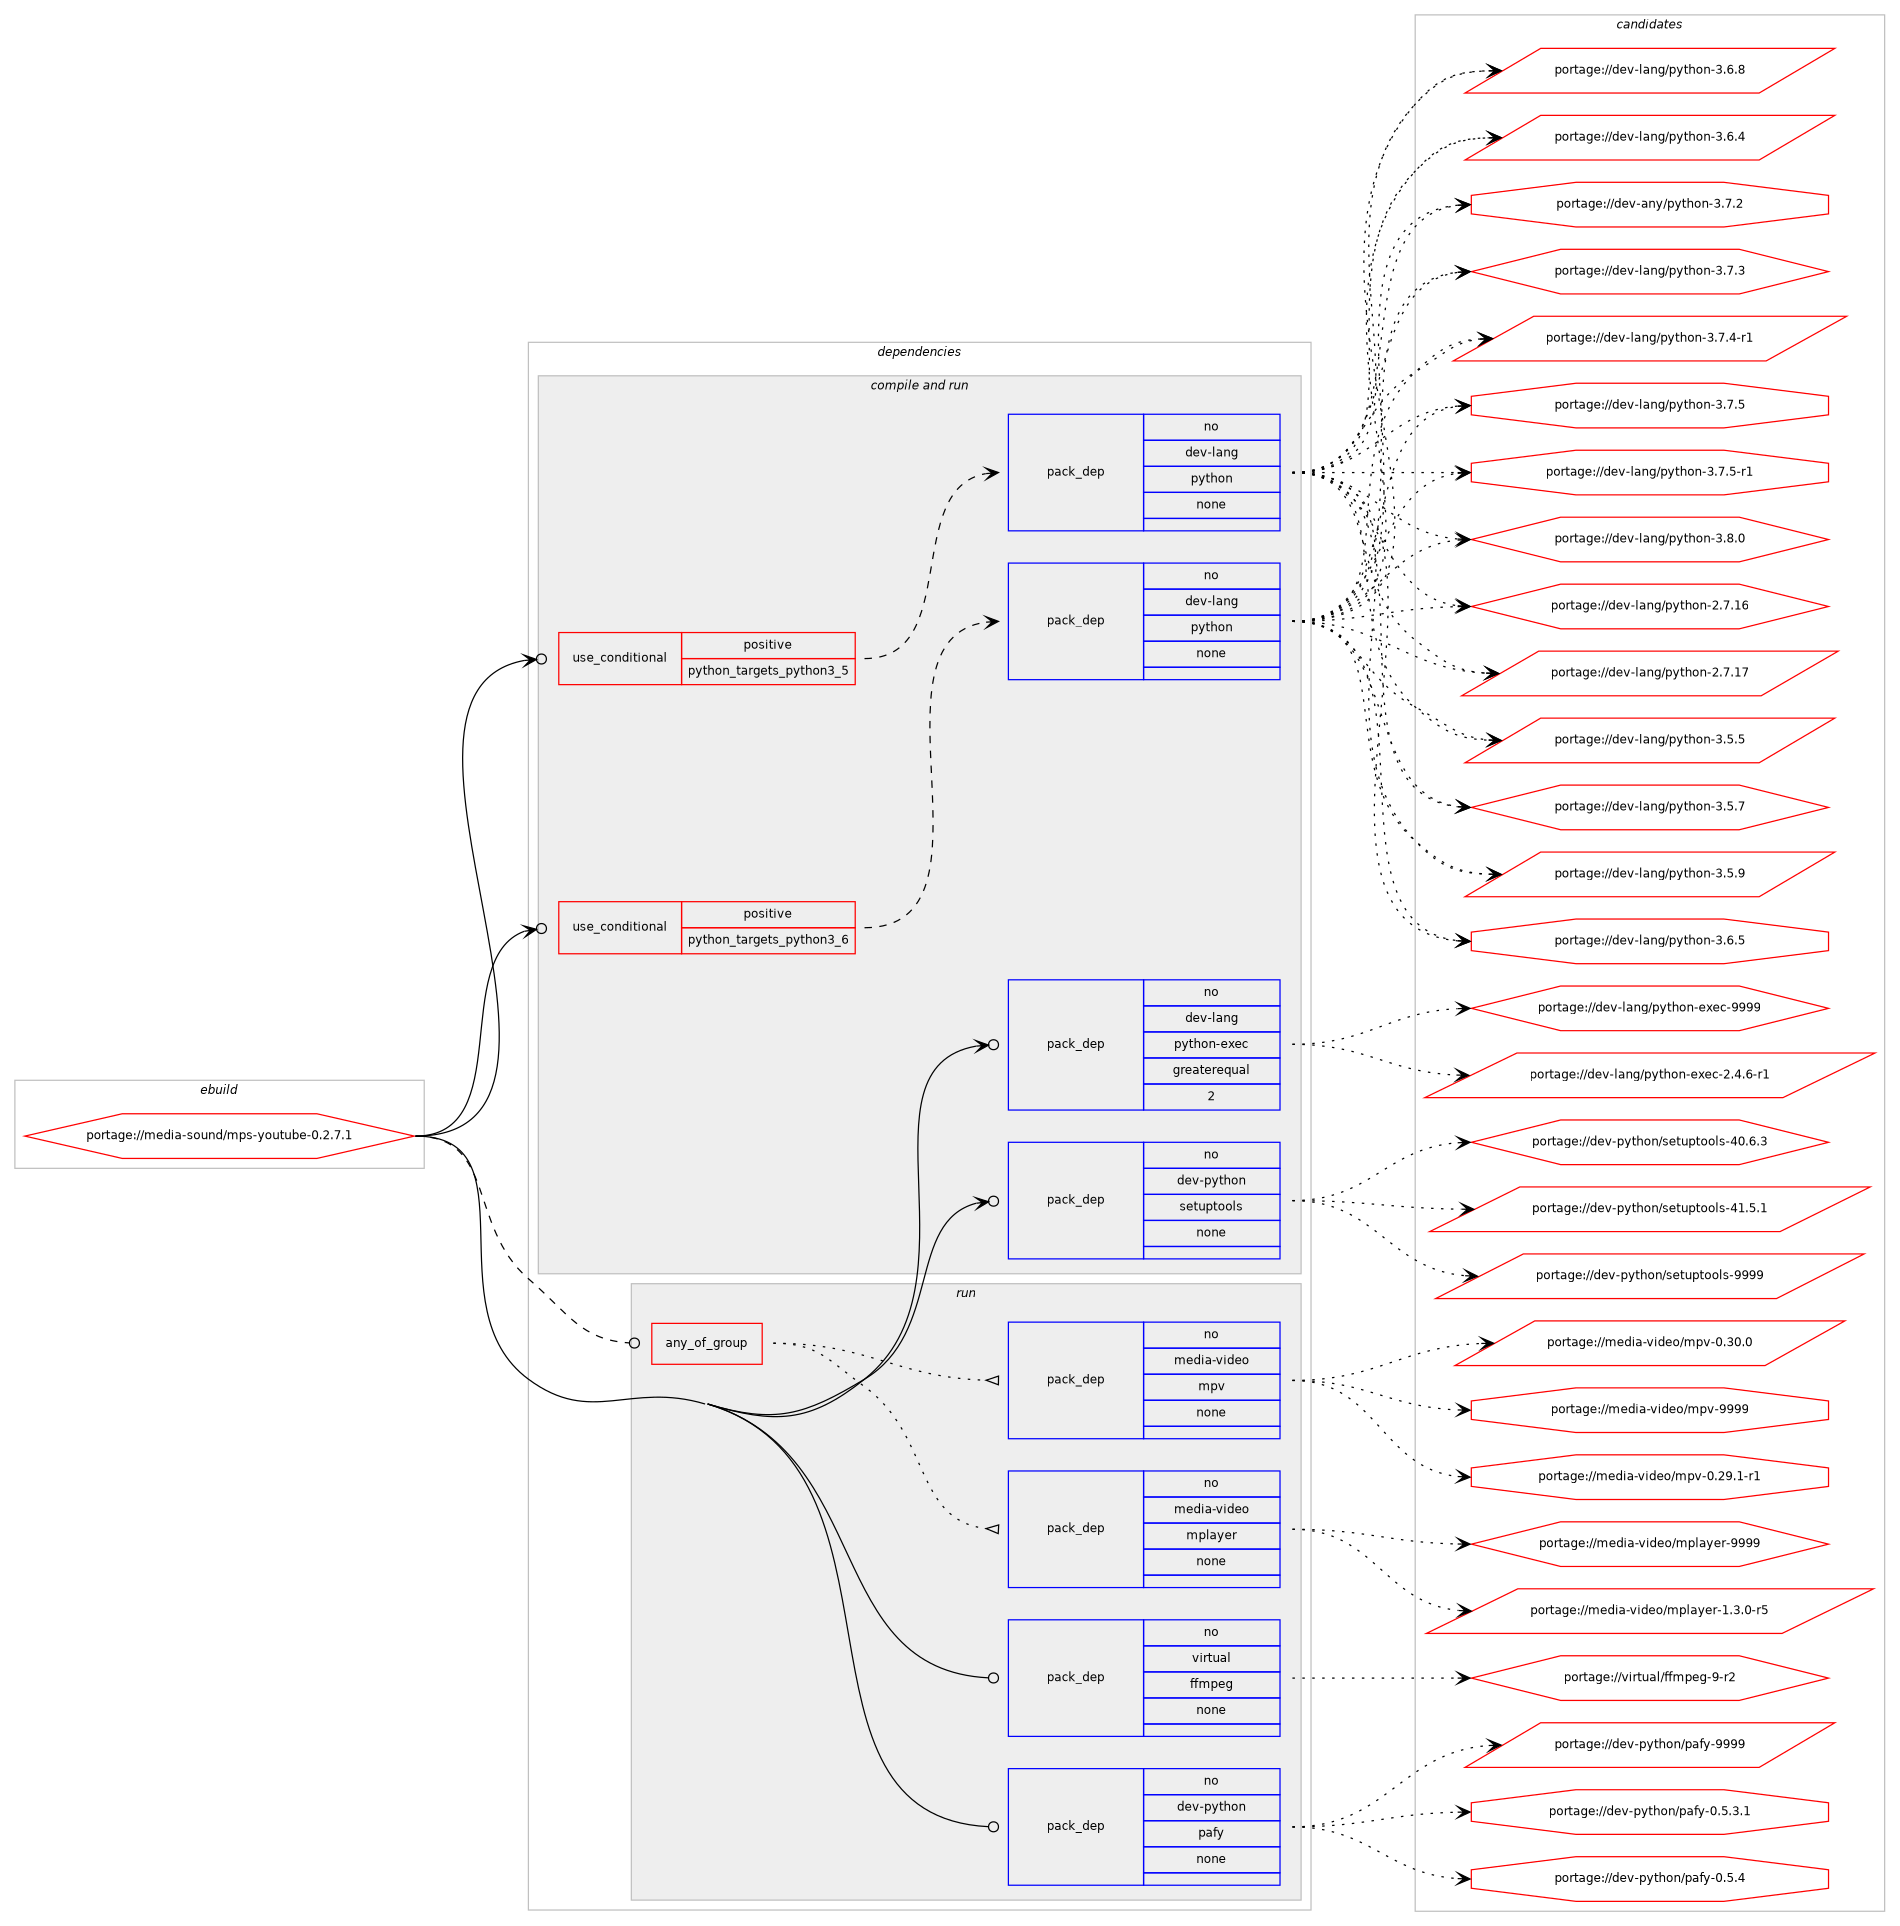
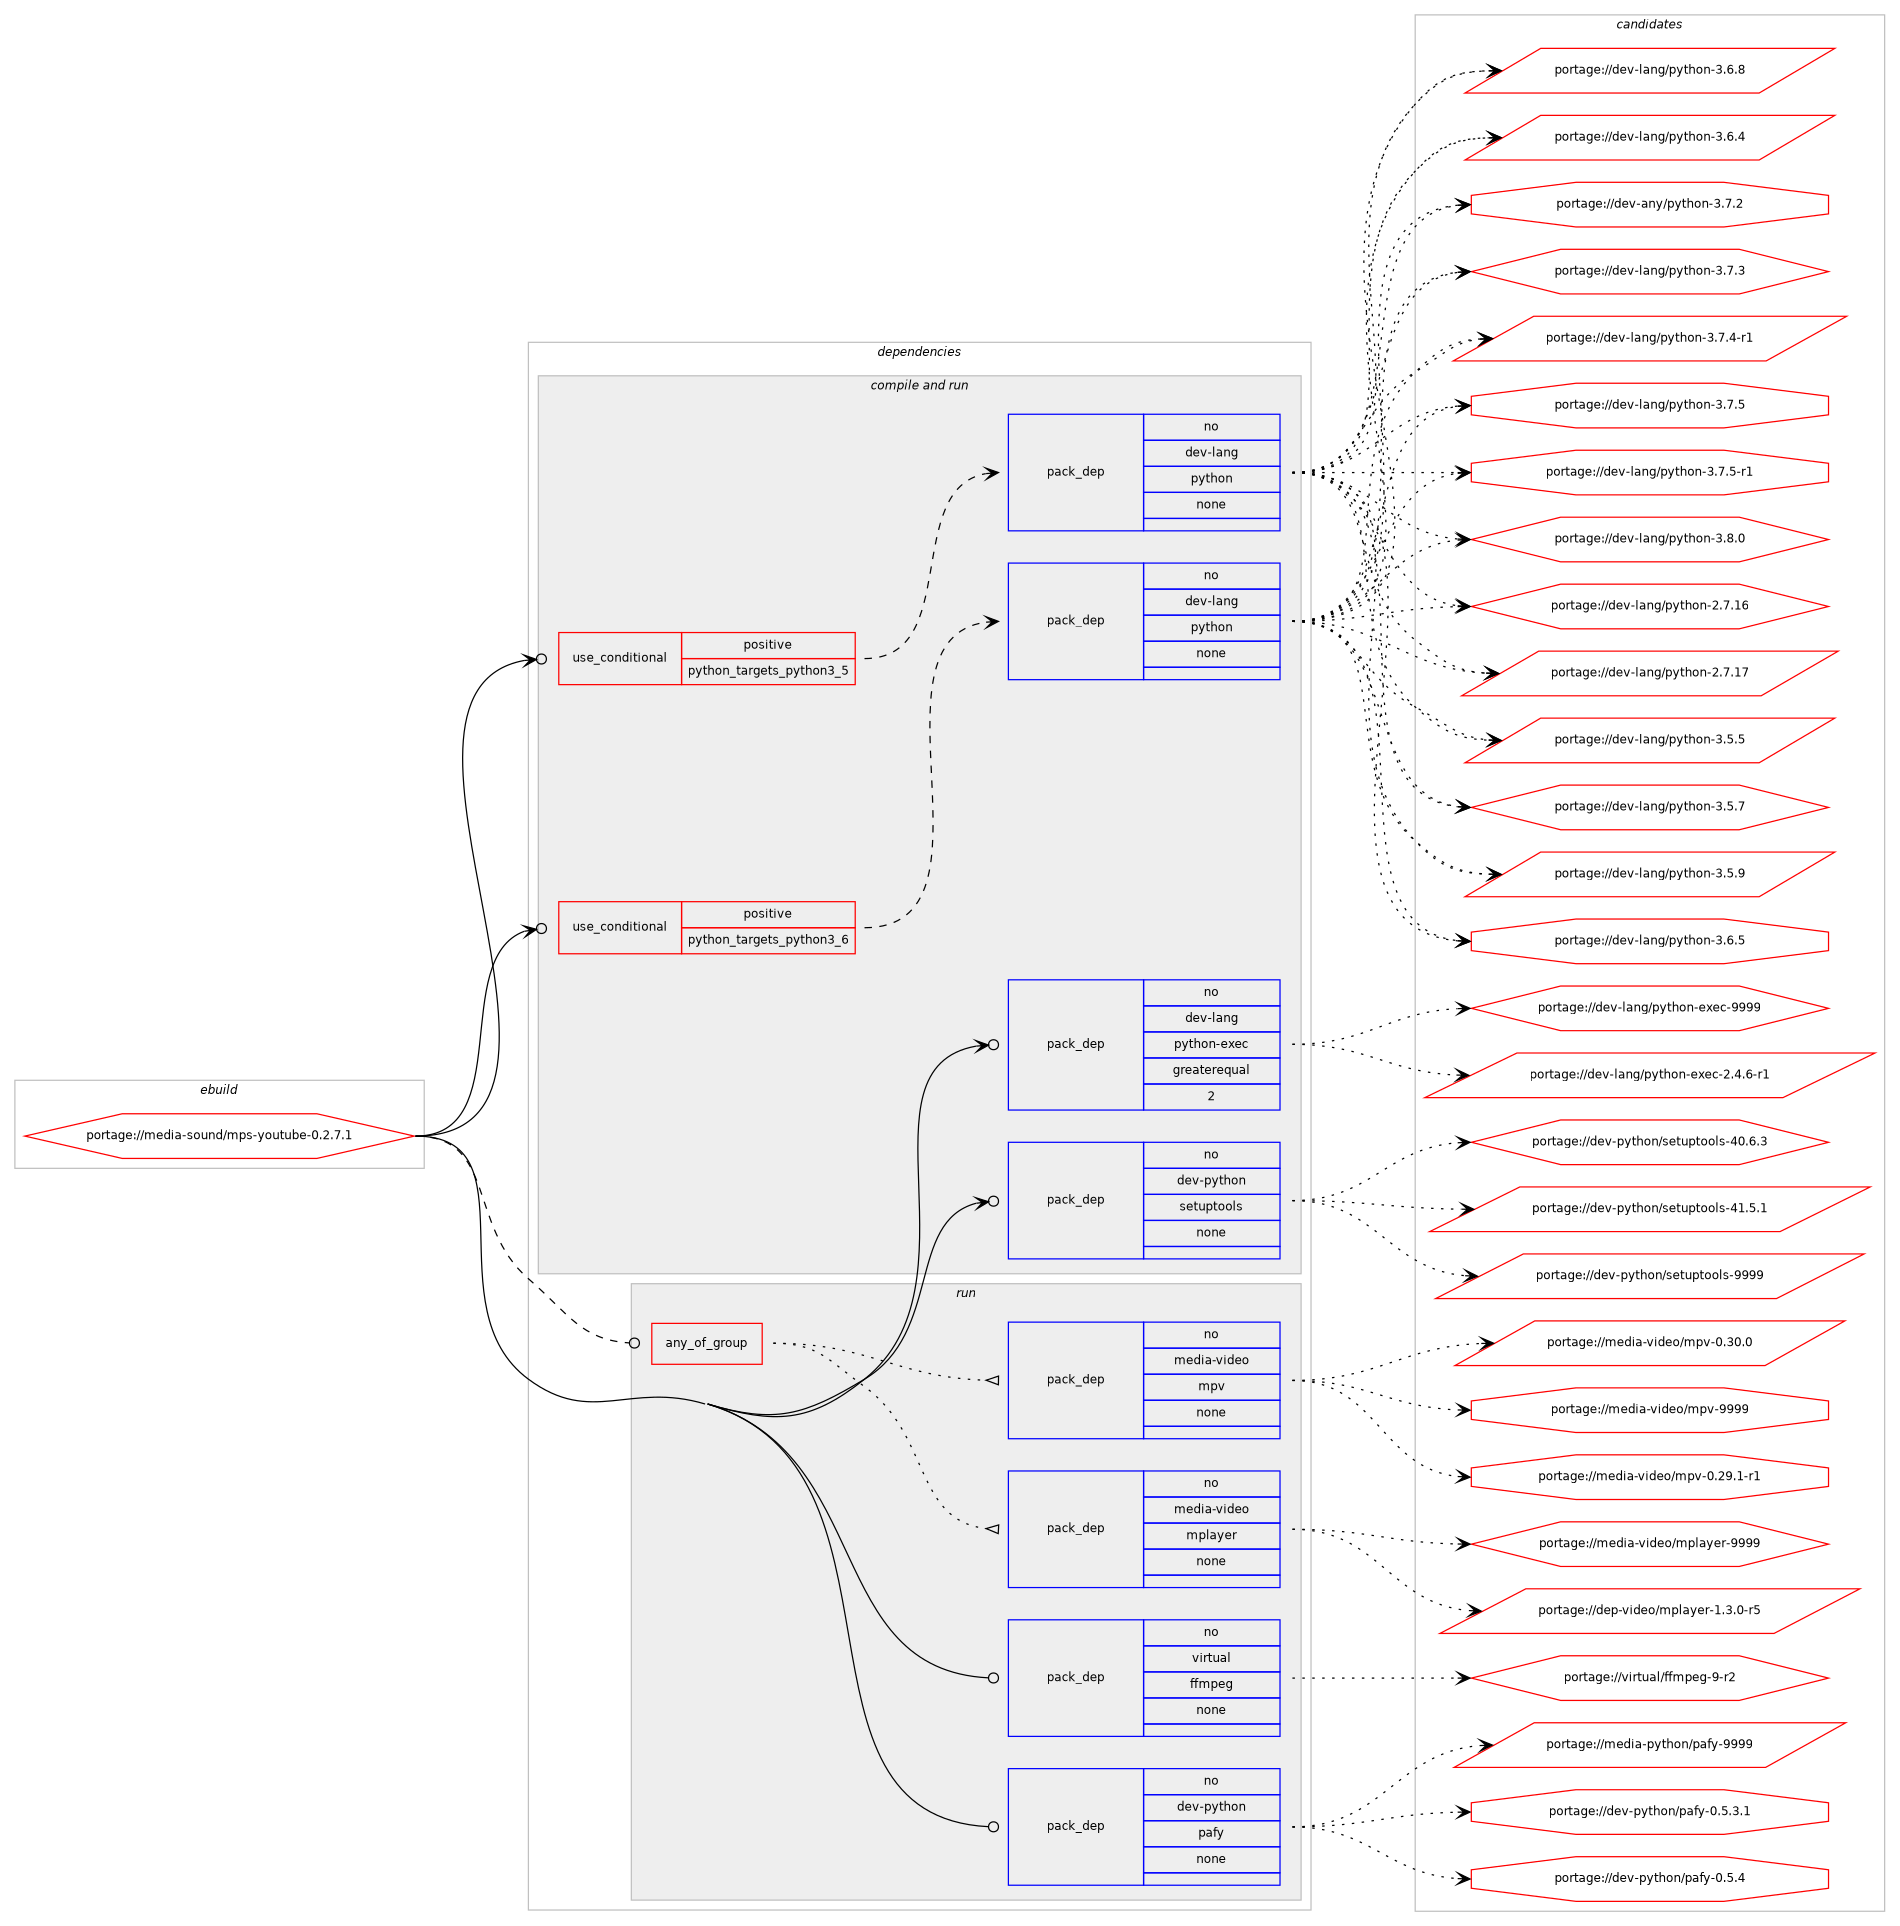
node "portage://media-video/mplayer-1.3.0-r5": label "portage://media-video/mplayer-1.3.0-r5" -> "portage://dep-video/mplayer-1.3.0-r5"
node "portage://dev-python/pafy-9999": label "portage://dev-python/pafy-9999" -> "portage://media-python/pafy-9999"
